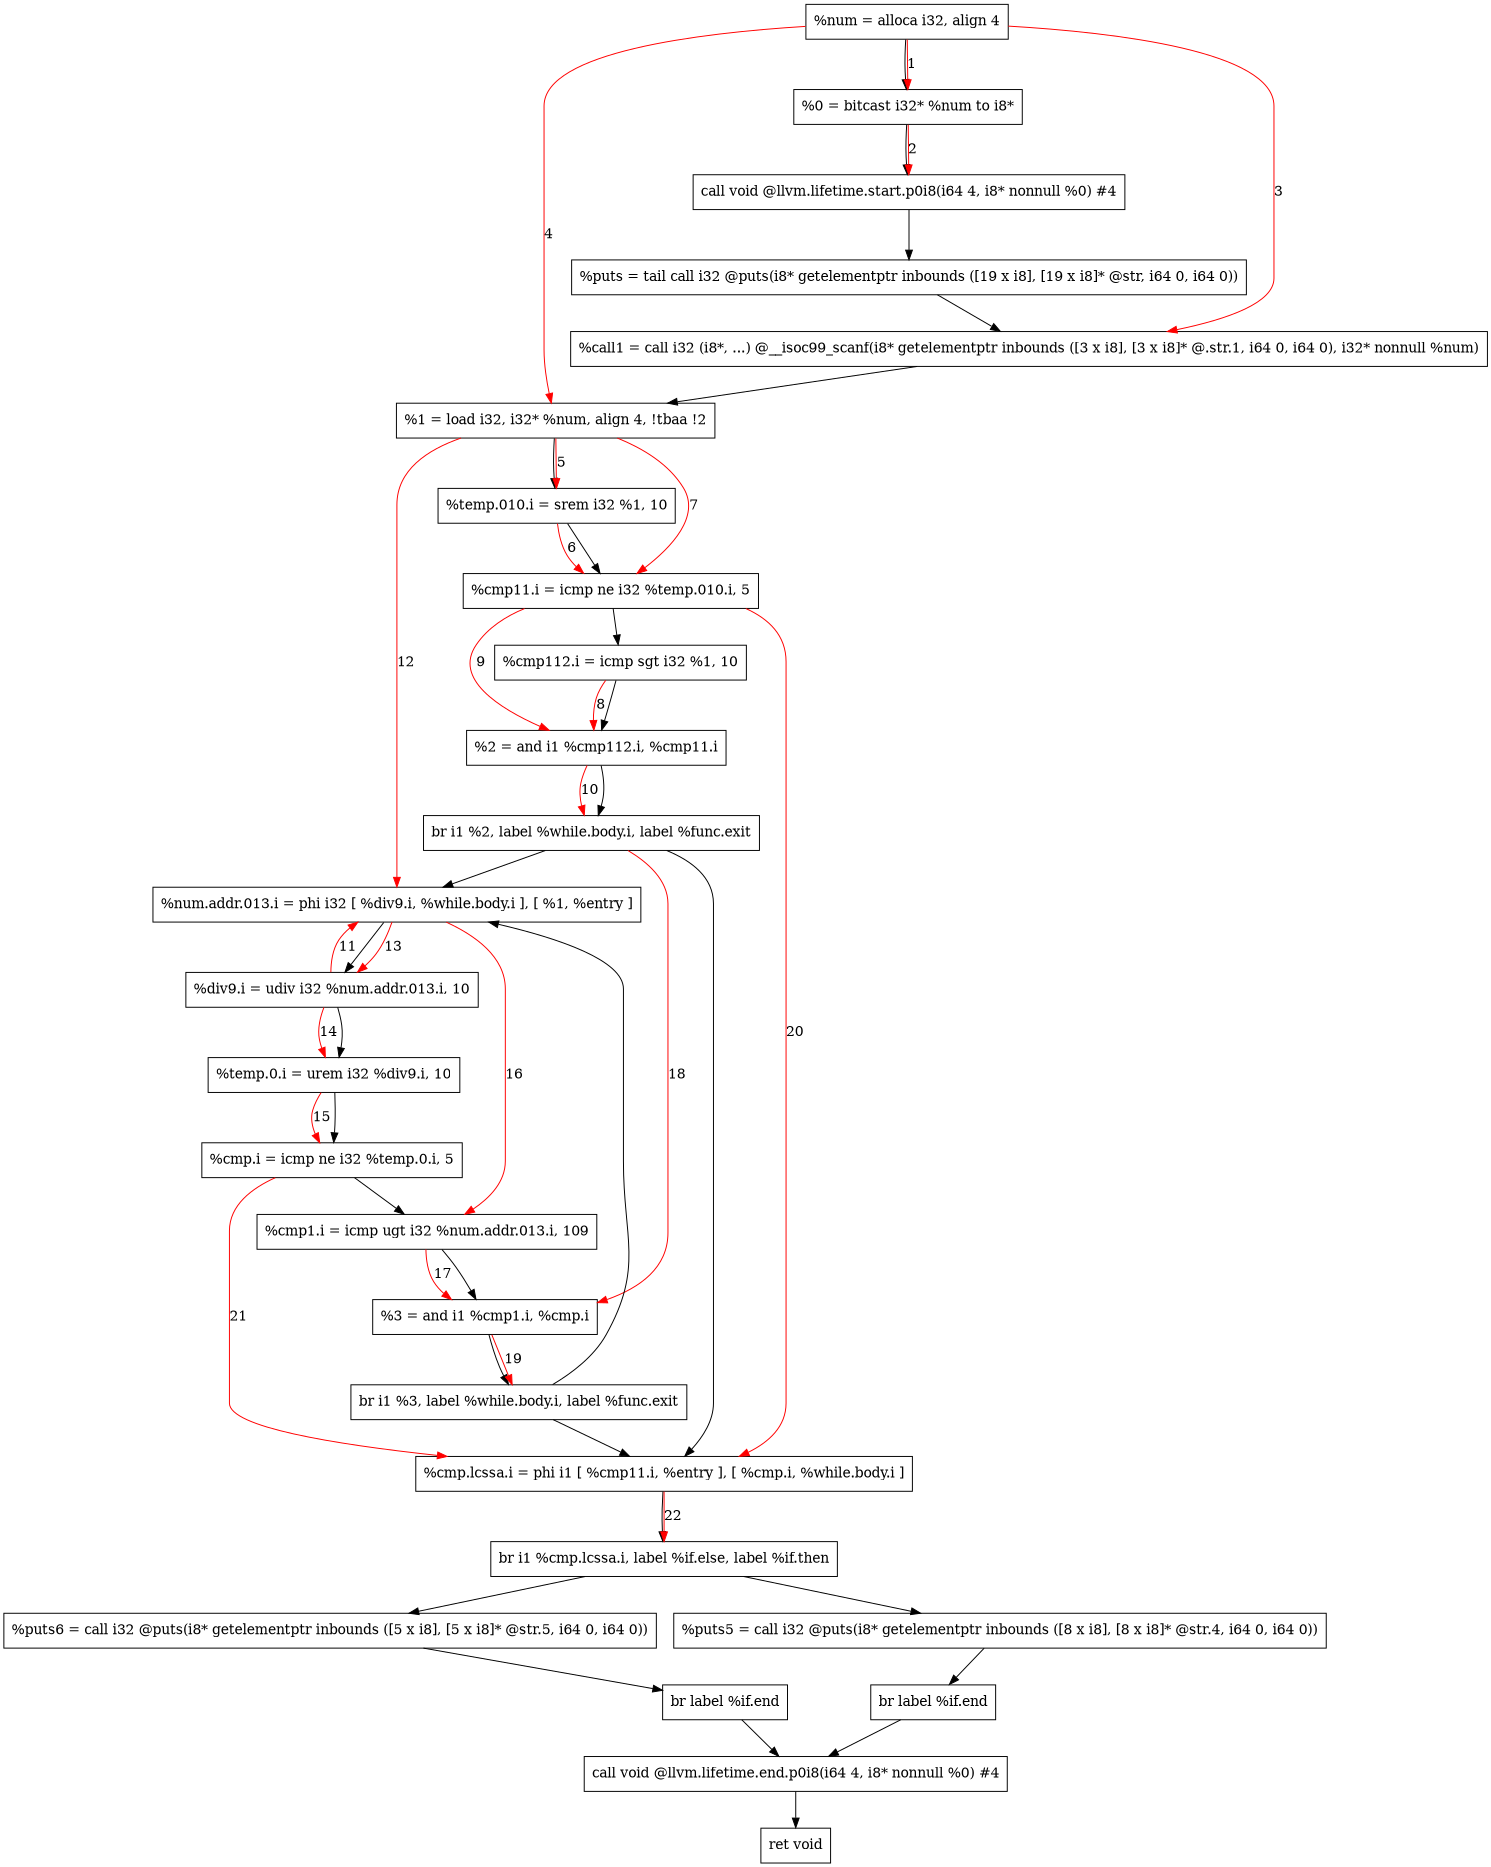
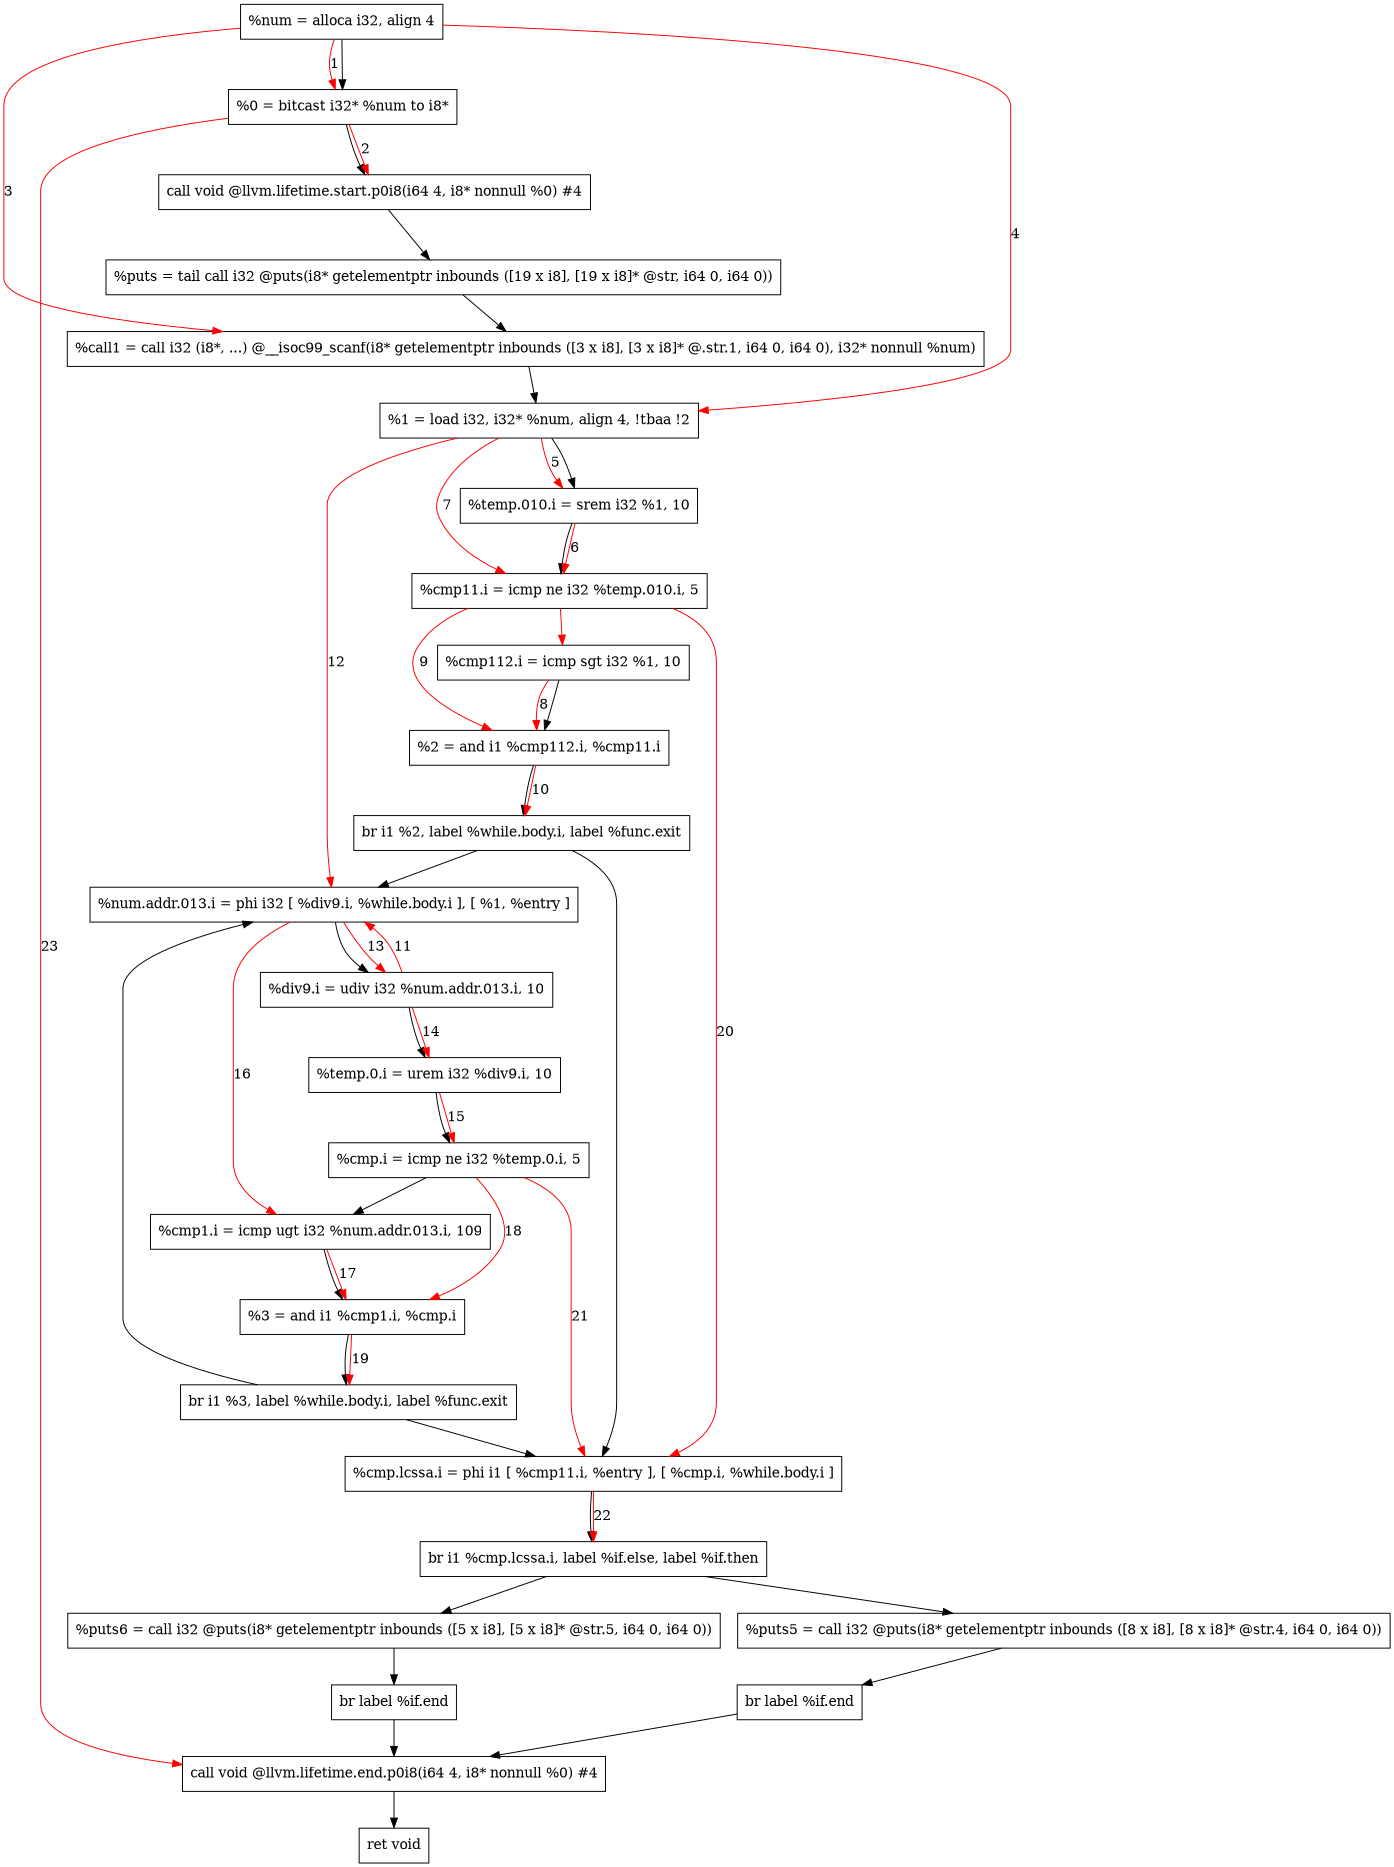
edge "%cmp11.i = icmp ne i32 %temp.010.i, 5" -> "%cmp112.i = icmp sgt i32 %1, 10": color black -> red
edge "%0 = bitcast i32* %num to i8*" -> "call void @llvm.lifetime.end.p0i8(i64 4, i8* nonnull %0) #4": added, label "23"
edge "br i1 %2, label %while.body.i, label %func.exit" -> "%3 = and i1 %cmp1.i, %cmp.i": now "%cmp.i = icmp ne i32 %temp.0.i, 5" -> "%3 = and i1 %cmp1.i, %cmp.i"
